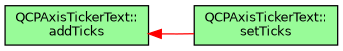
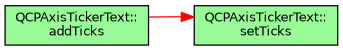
edge "QCPAxisTickerText:: setTicks" -> "QCPAxisTickerText:: addTicks": reversed
